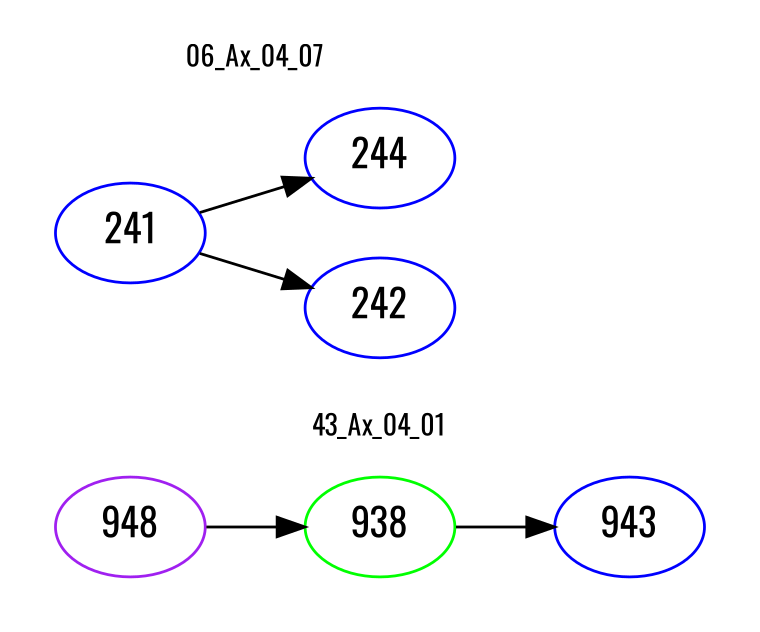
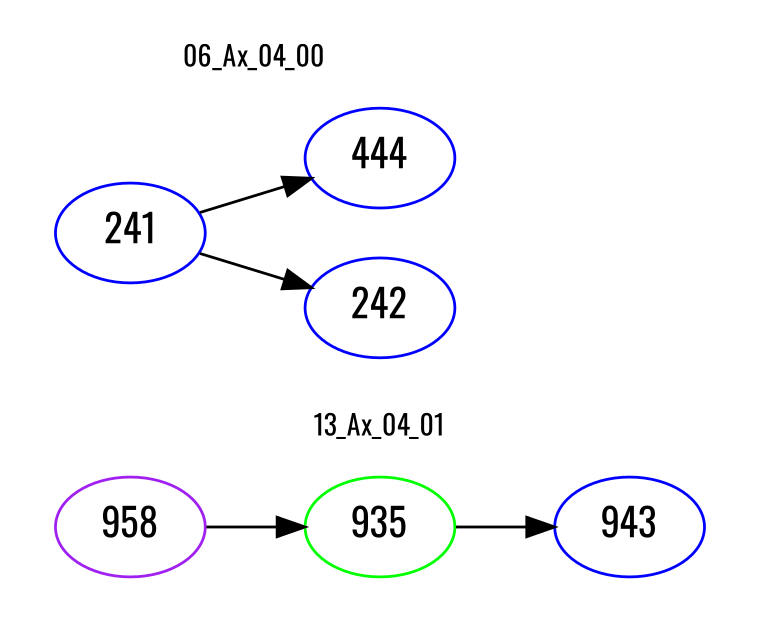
cluster "06_Ax_04_07": label "06_Ax_04_07" -> "06_Ax_04_00"
node "244": label "244" -> "444"
cluster "43_Ax_04_01": label "43_Ax_04_01" -> "13_Ax_04_01"
node "948": label "948" -> "958"
node "938": label "938" -> "935"
